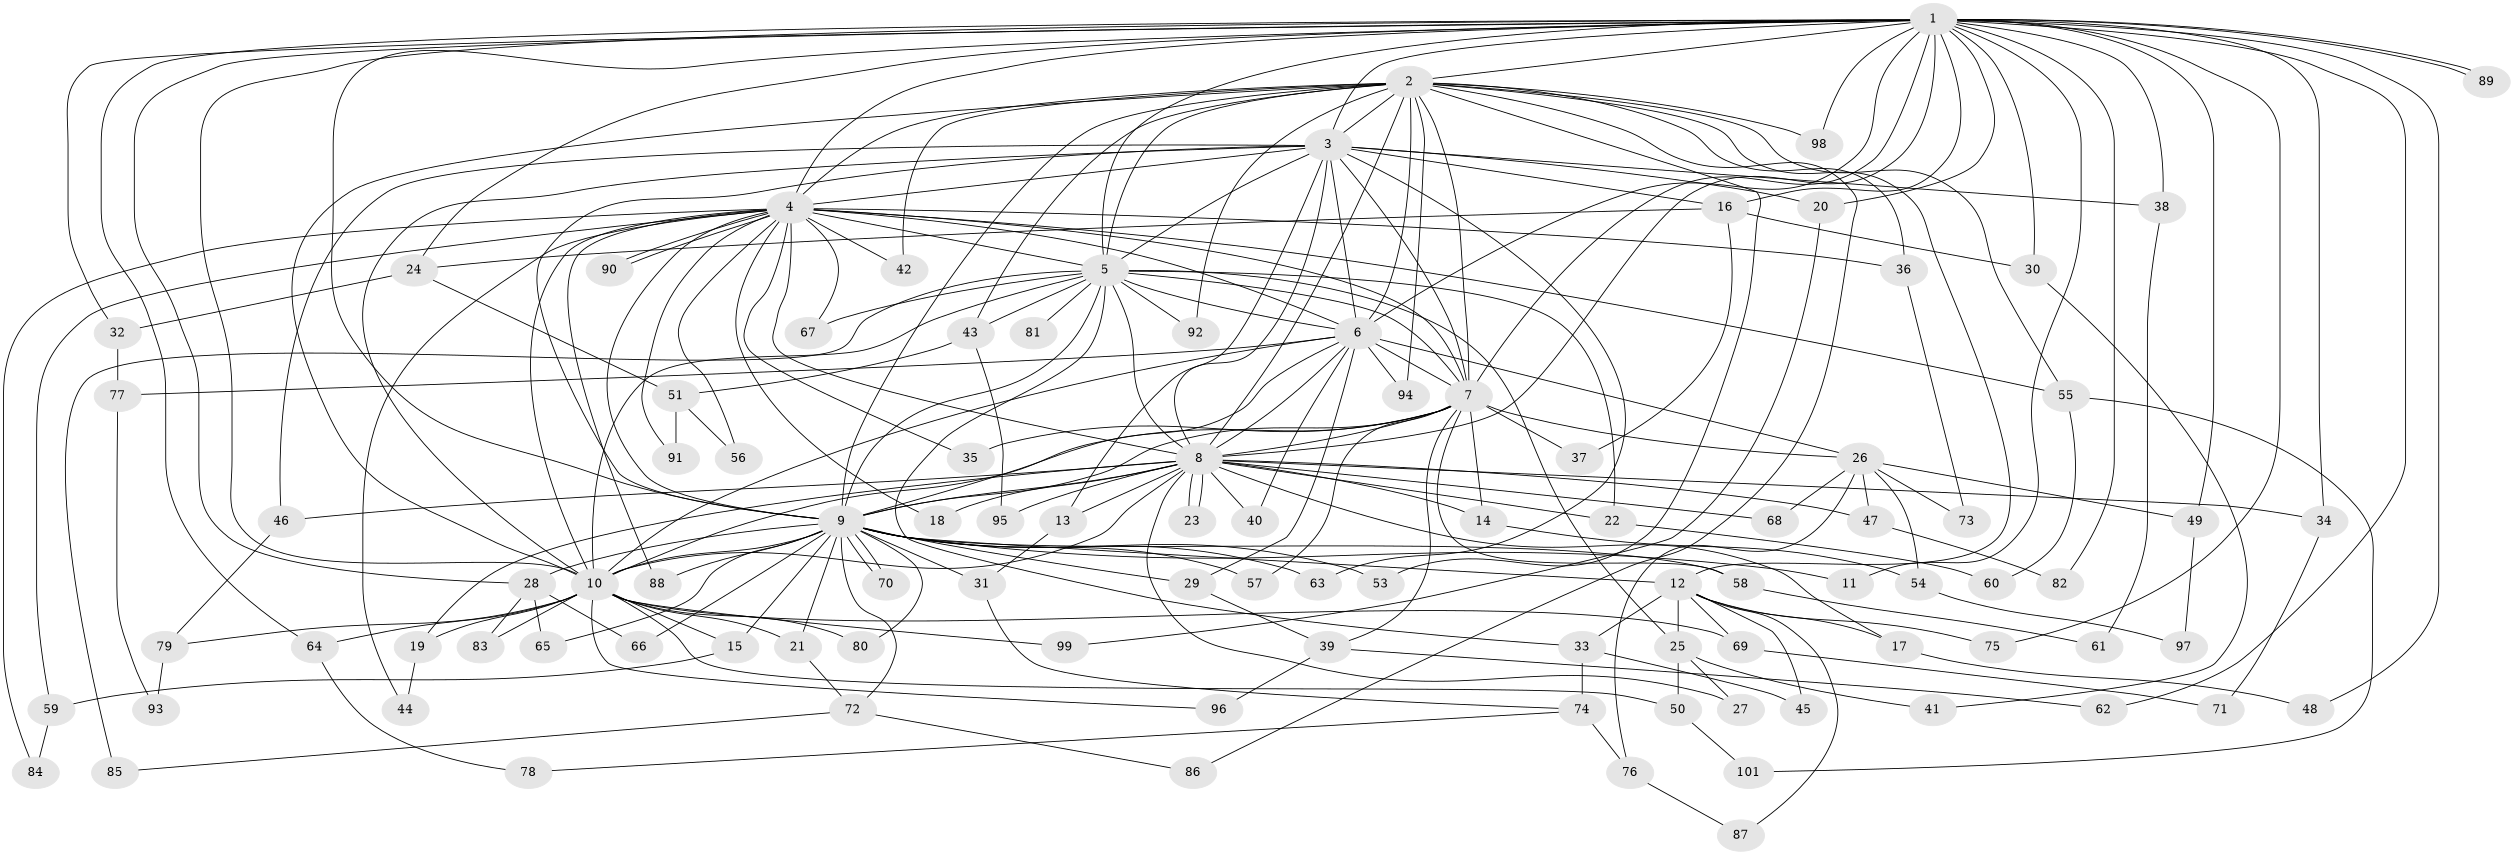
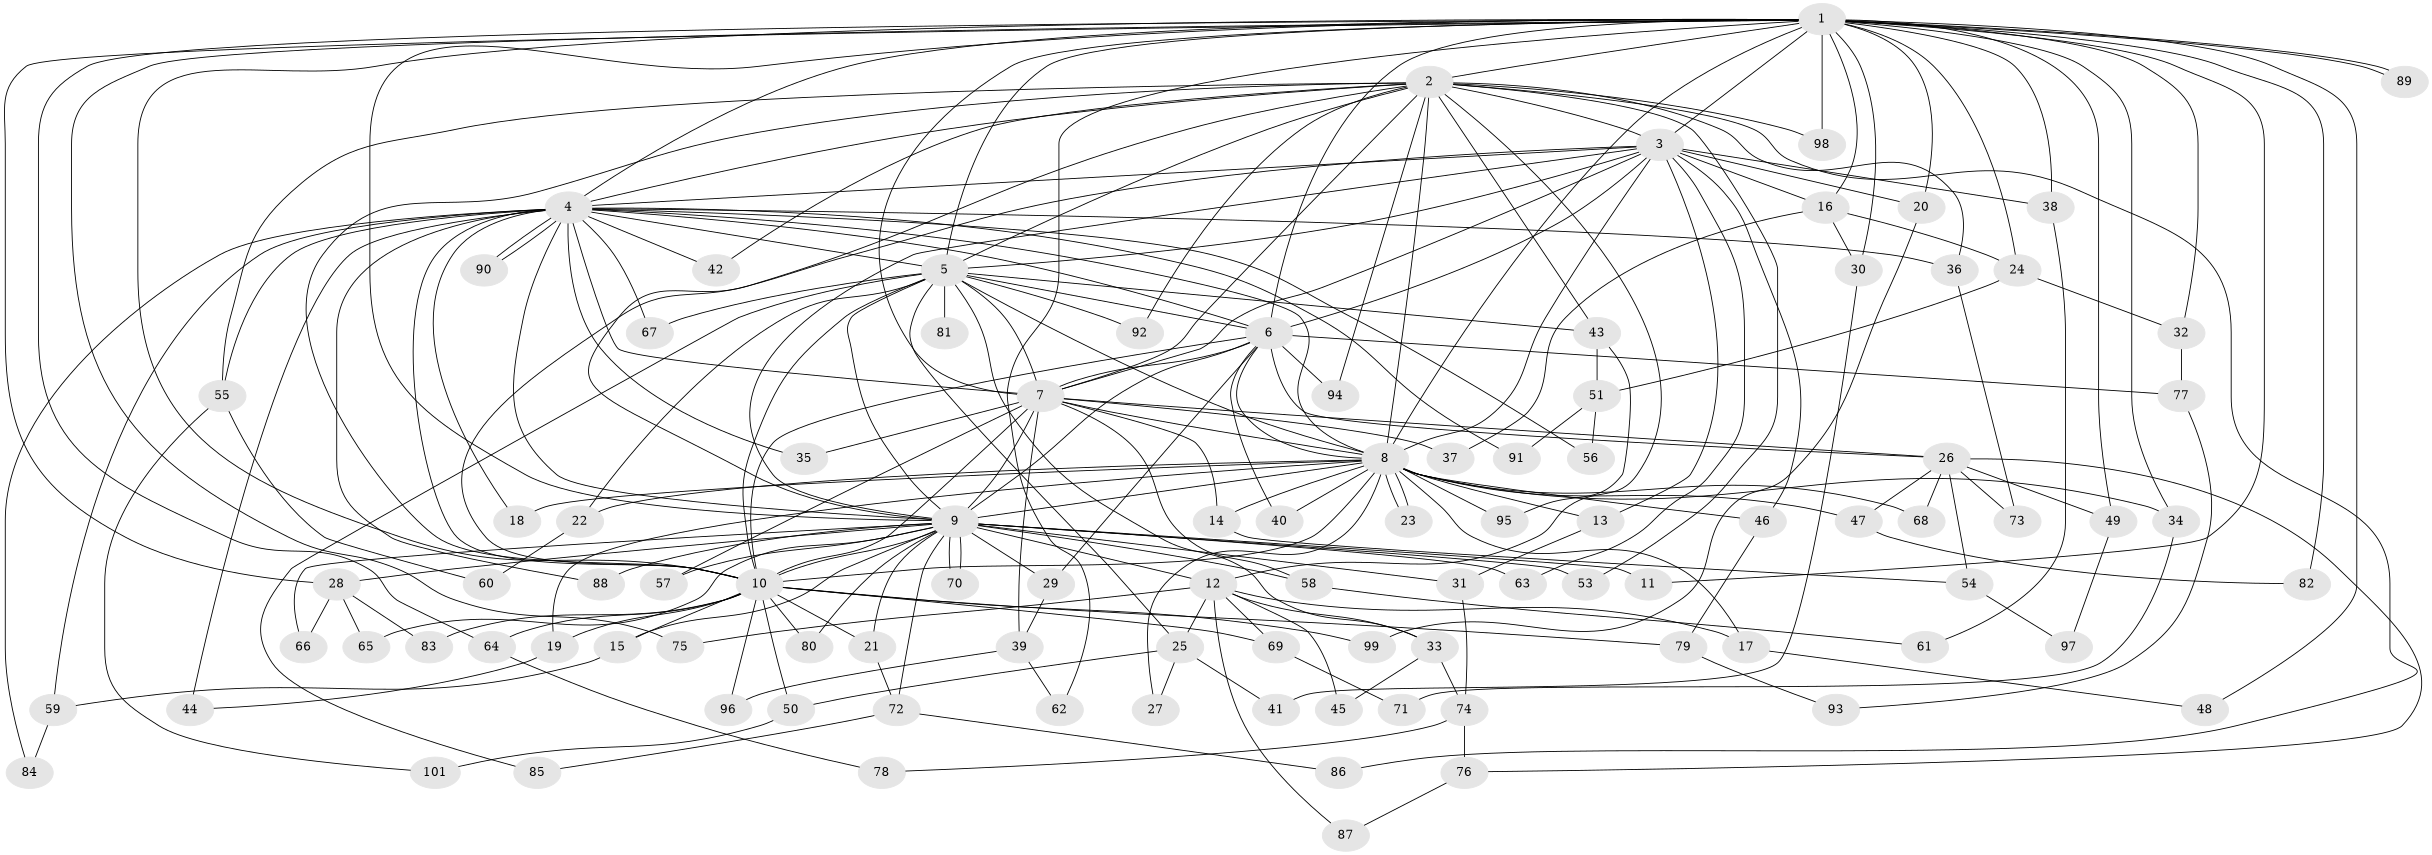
edge "2" -- "6": removed
